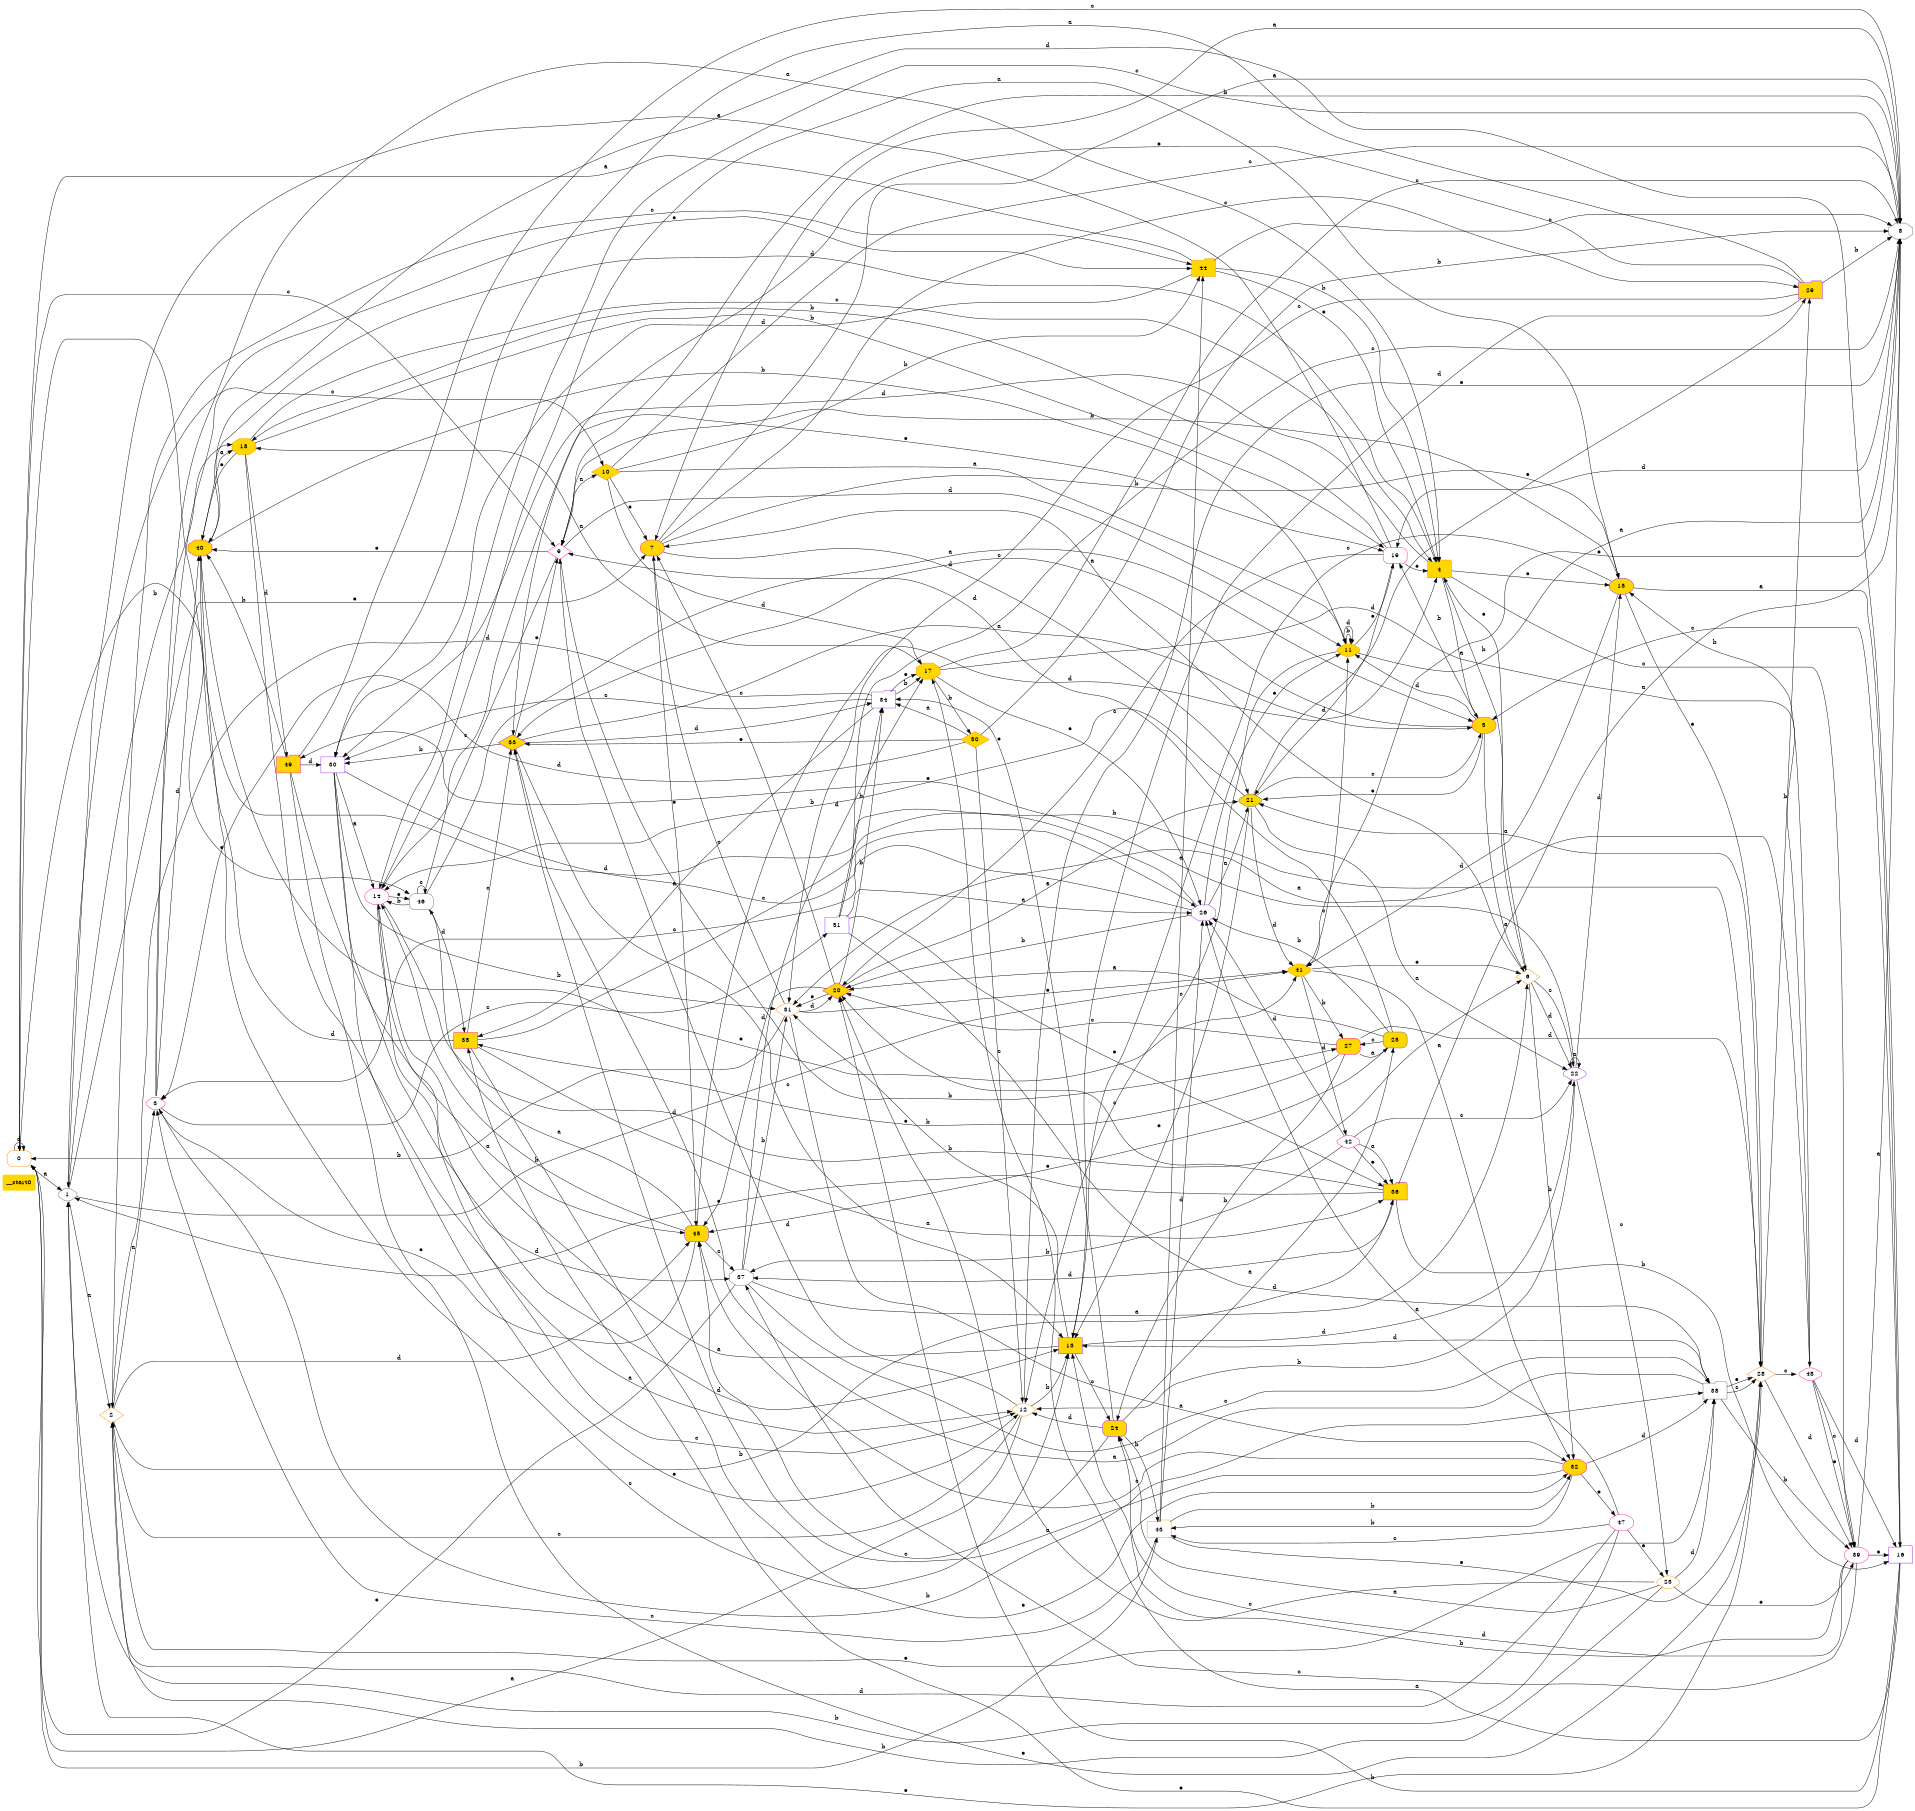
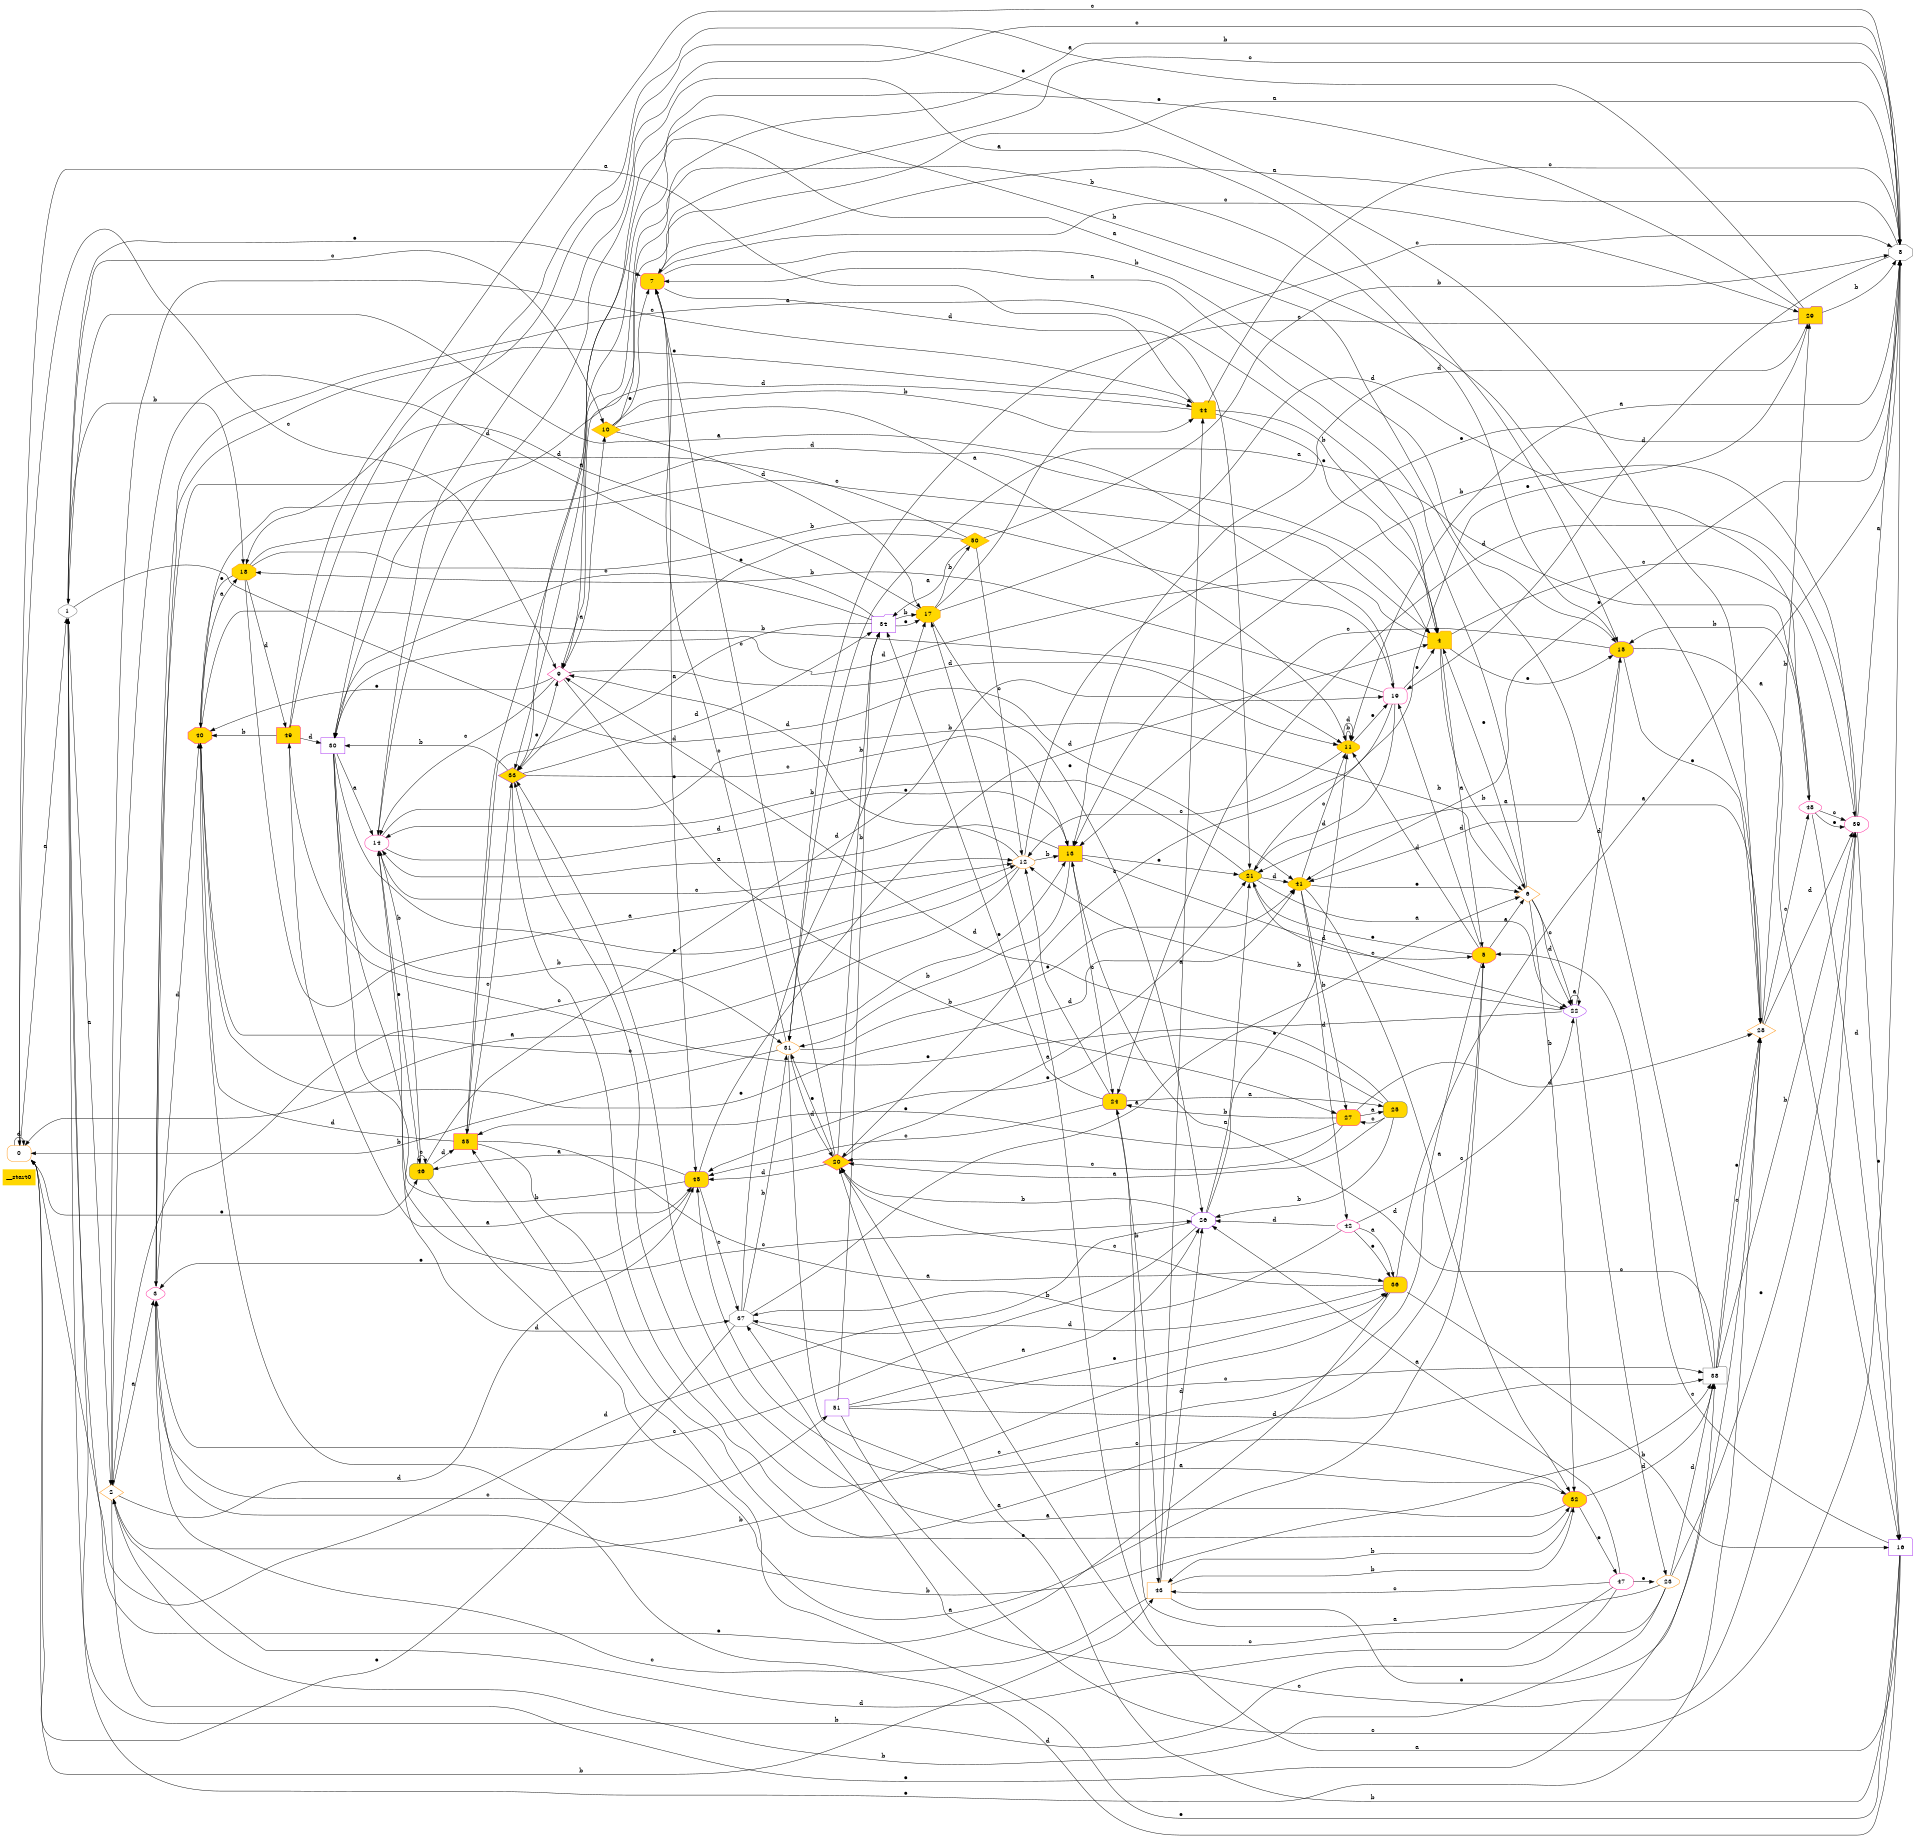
node "7": shape octagon -> box
node "46": fillcolor white -> gold
edge "21" -> "13": reversed
node "36": shape folder -> box
